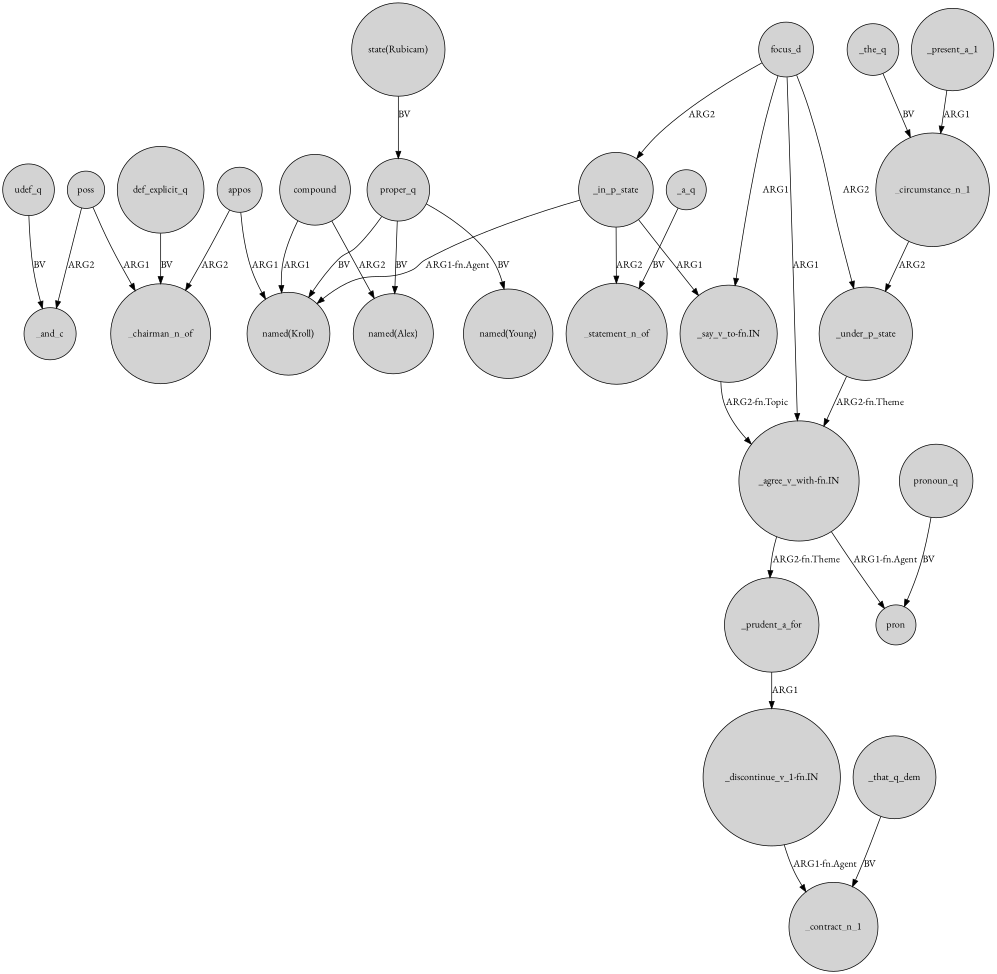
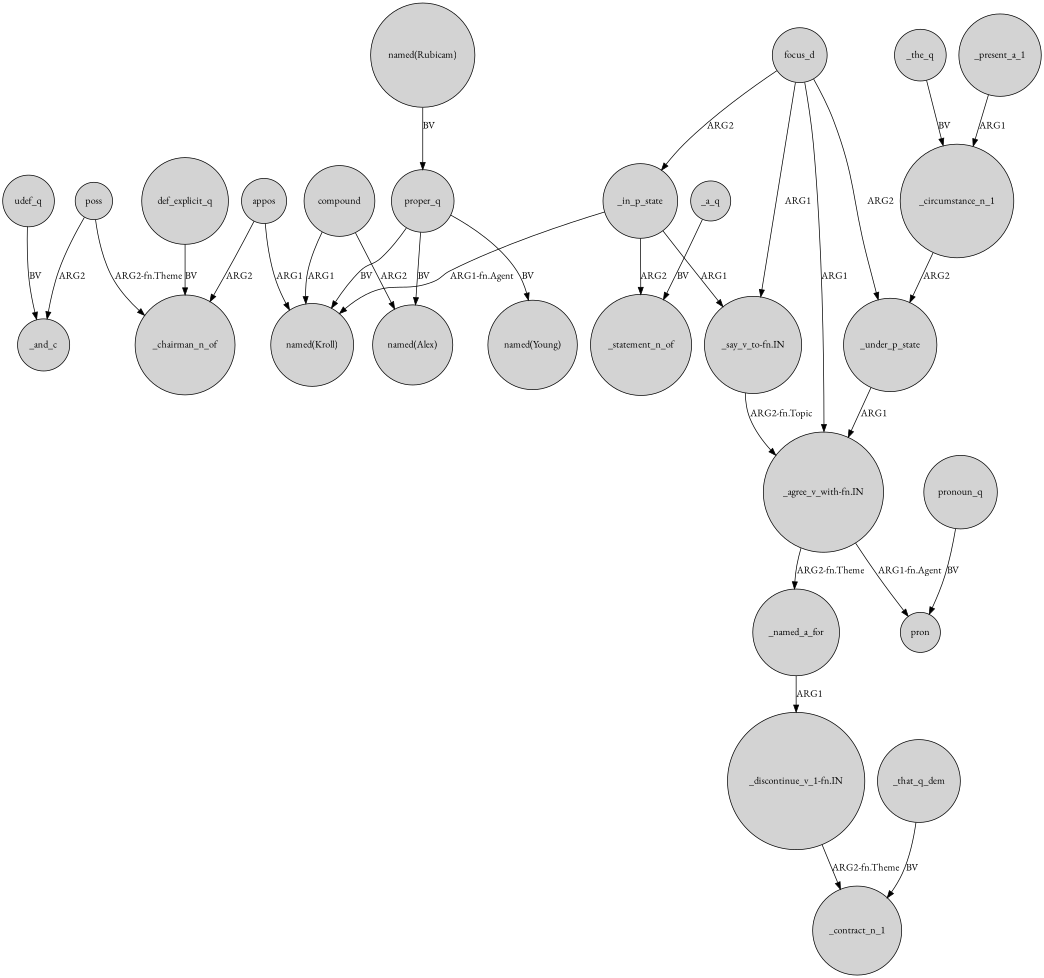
node "state(Rubicam)": label "state(Rubicam)" -> "named(Rubicam)"
edge "poss" -> "_chairman_n_of": label "ARG1" -> "ARG2-fn.Theme"
edge "_under_p_state" -> "_agree_v_with-fn.IN": label "ARG2-fn.Theme" -> "ARG1"
node "_prudent_a_for": label "_prudent_a_for" -> "_named_a_for"
edge "_discontinue_v_1-fn.IN" -> "_contract_n_1": label "ARG1-fn.Agent" -> "ARG2-fn.Theme"
